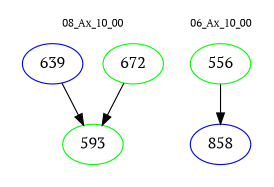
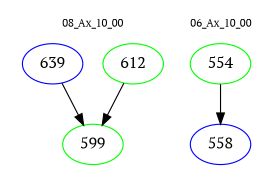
node "672": label "672" -> "612"
node "556": label "556" -> "554"
node "593": label "593" -> "599"
node "858": label "858" -> "558"
